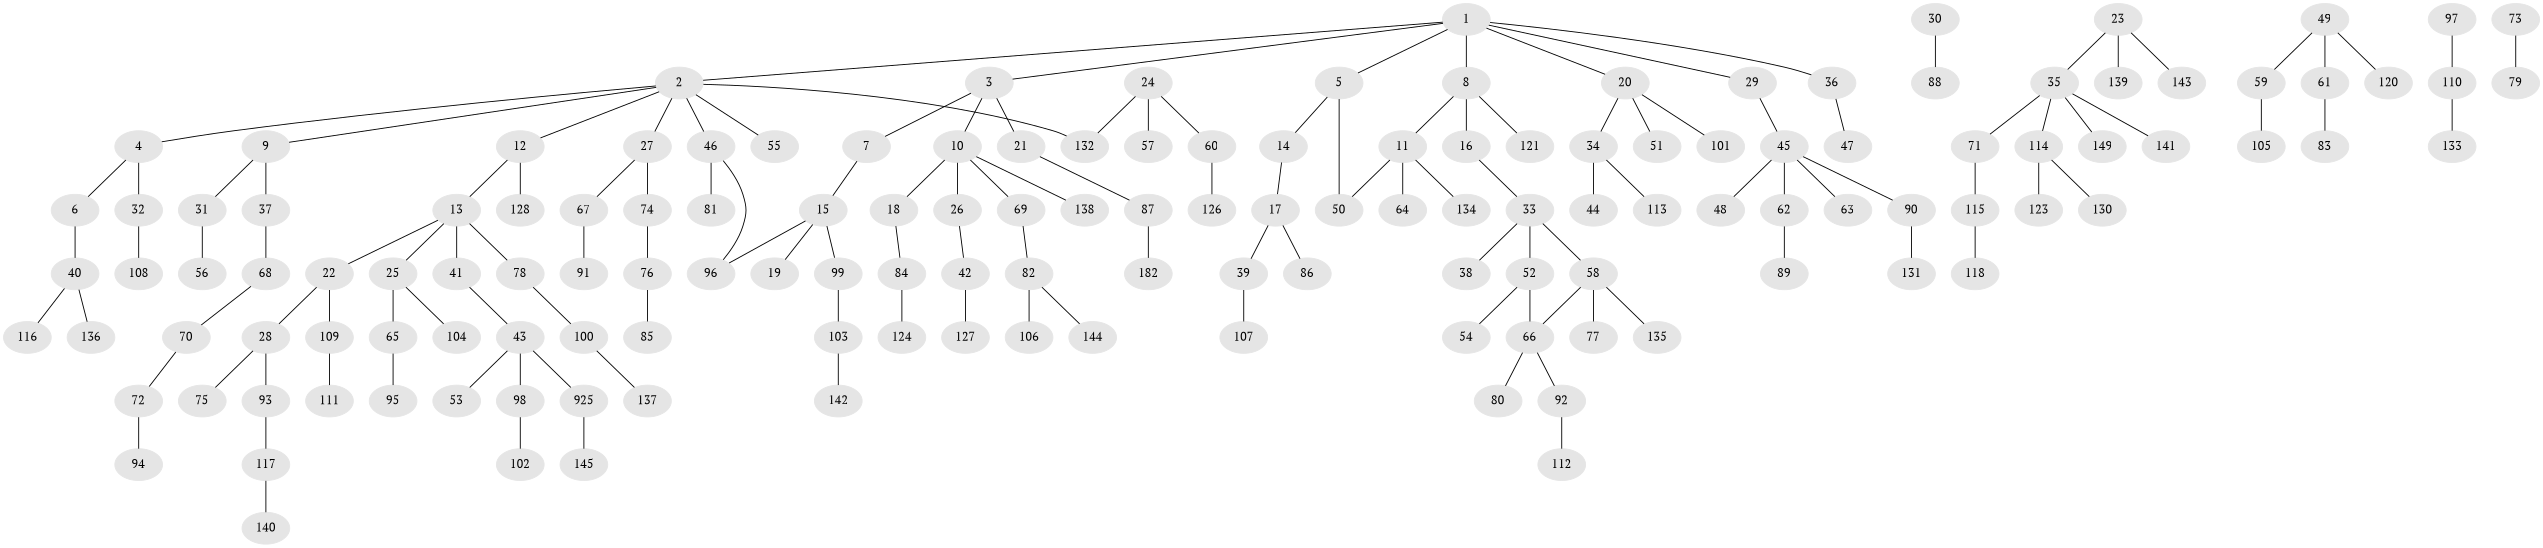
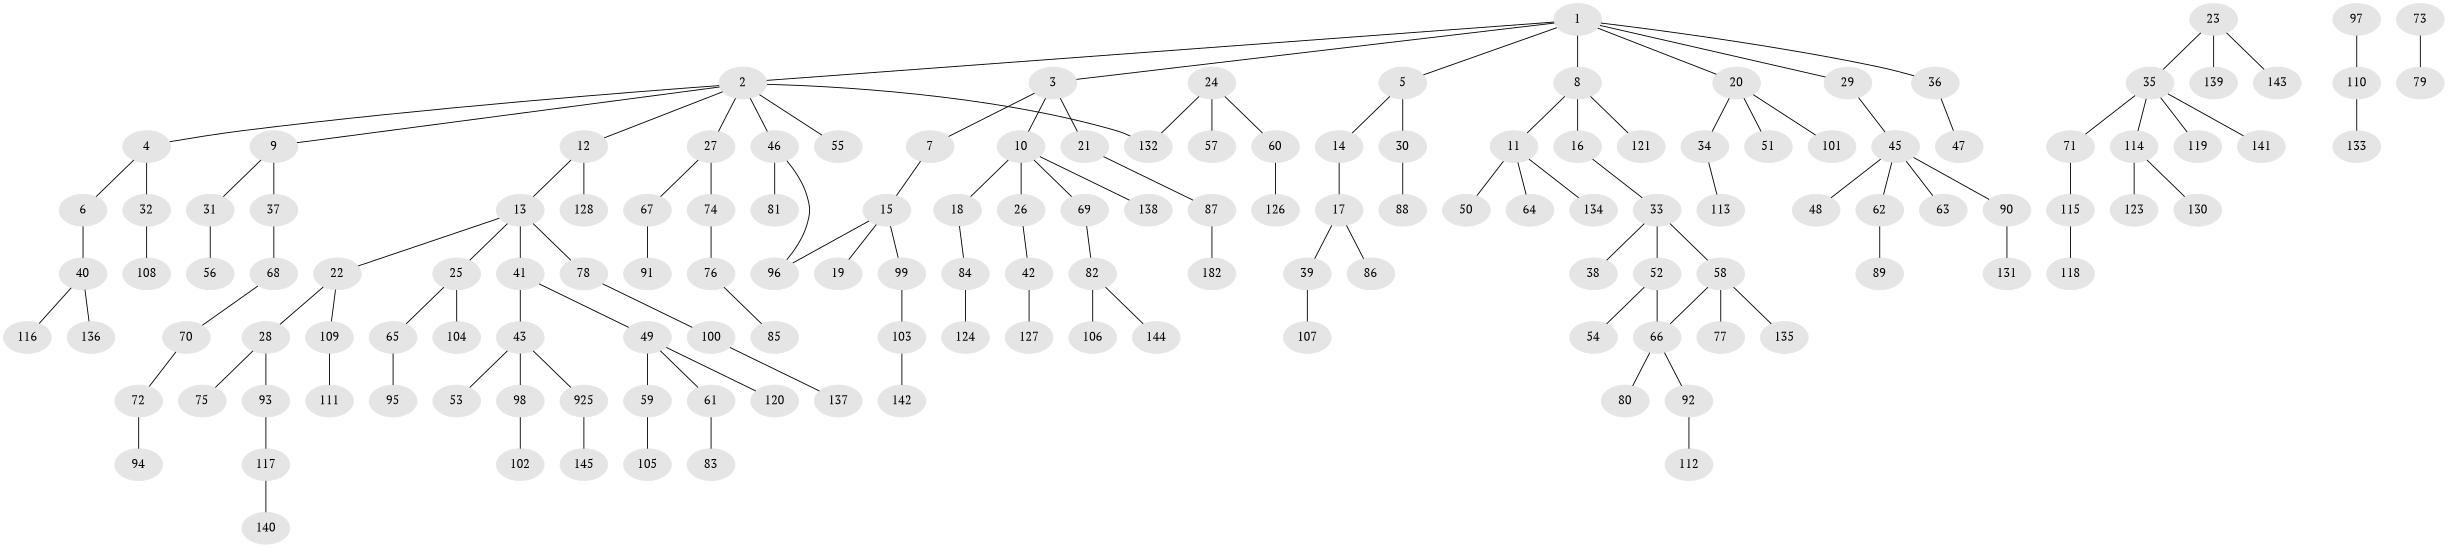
edge "5" -- "50": now "5" -- "30"
node "149": label "149" -> "119"
node "44": removed
edge "41" -- "49": added
